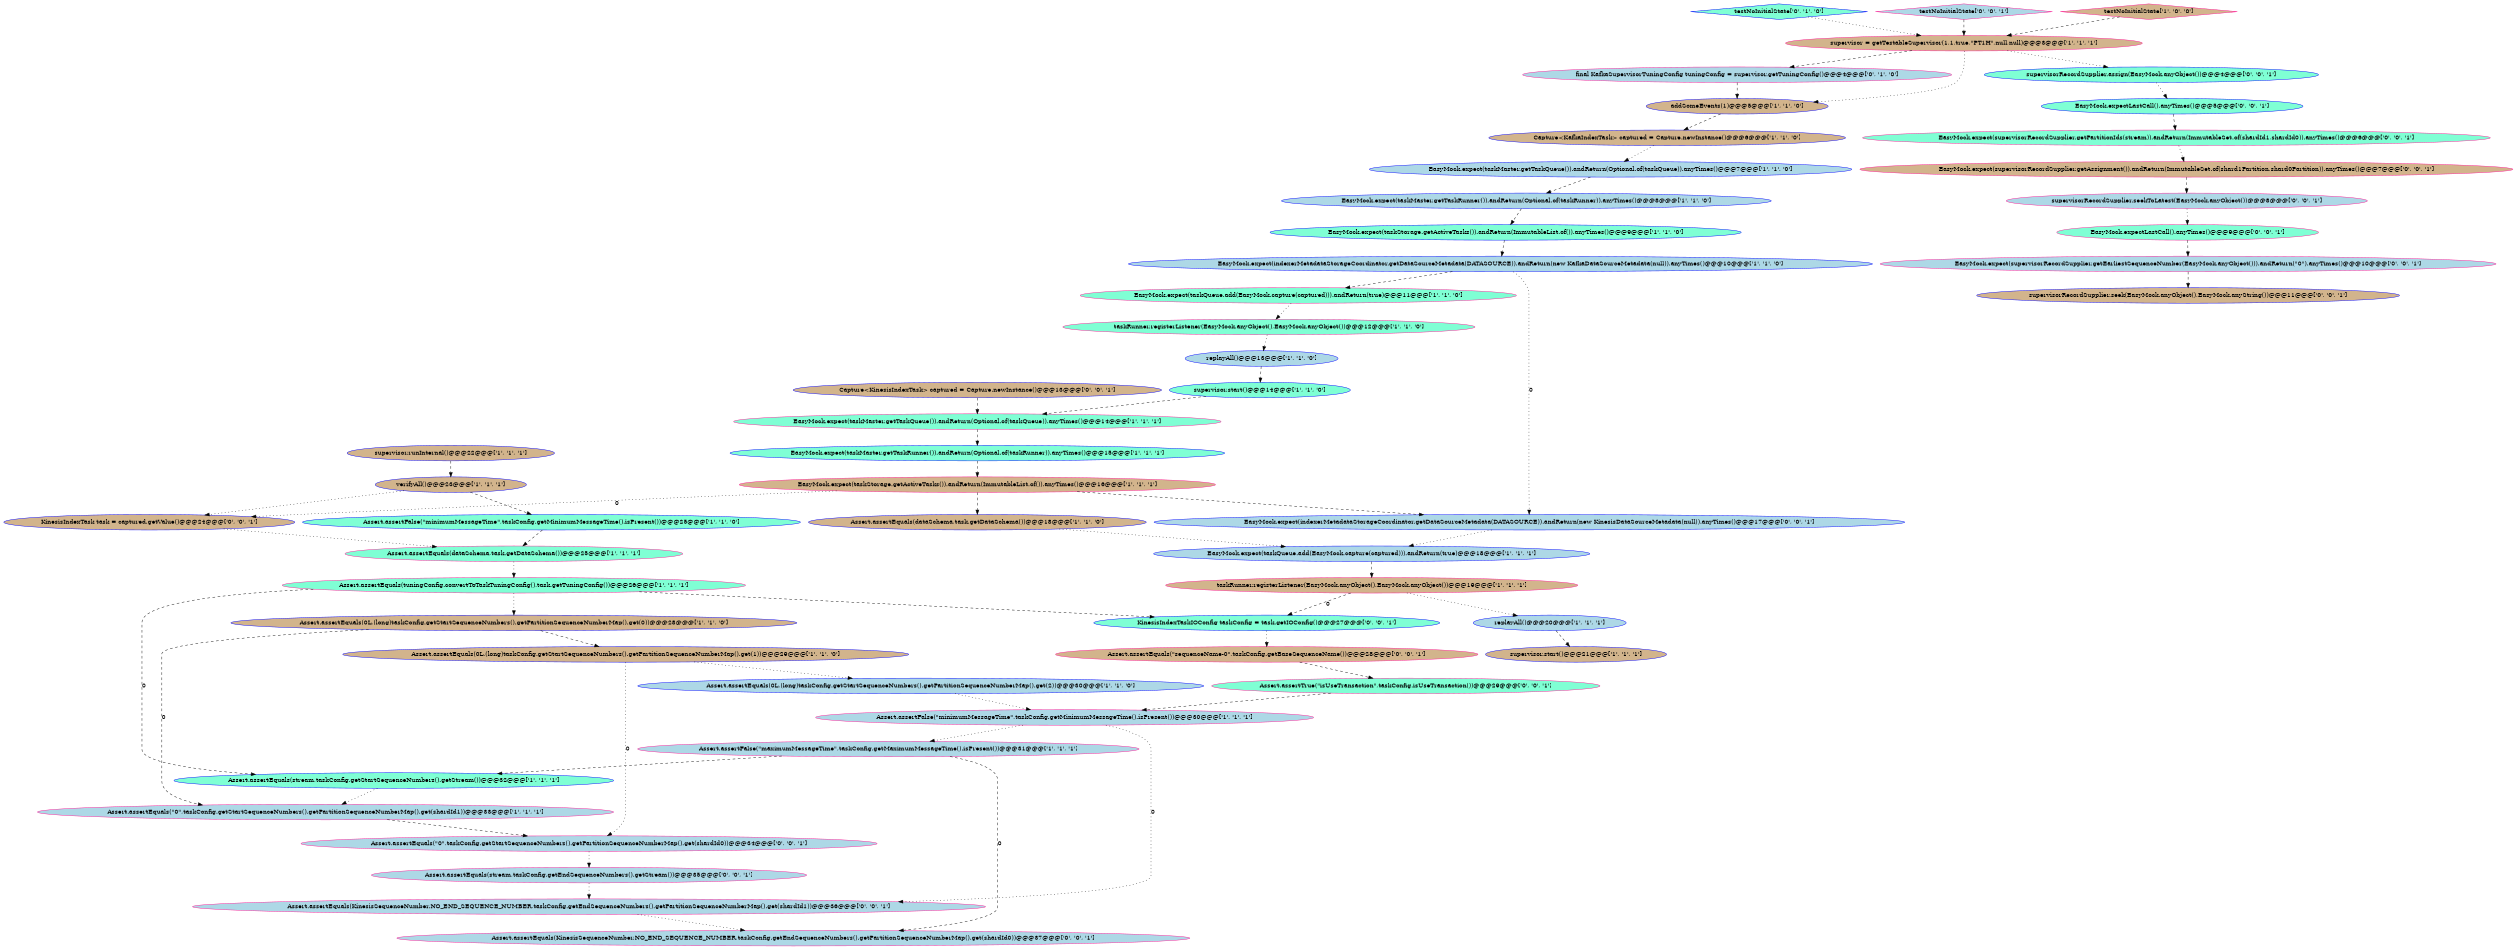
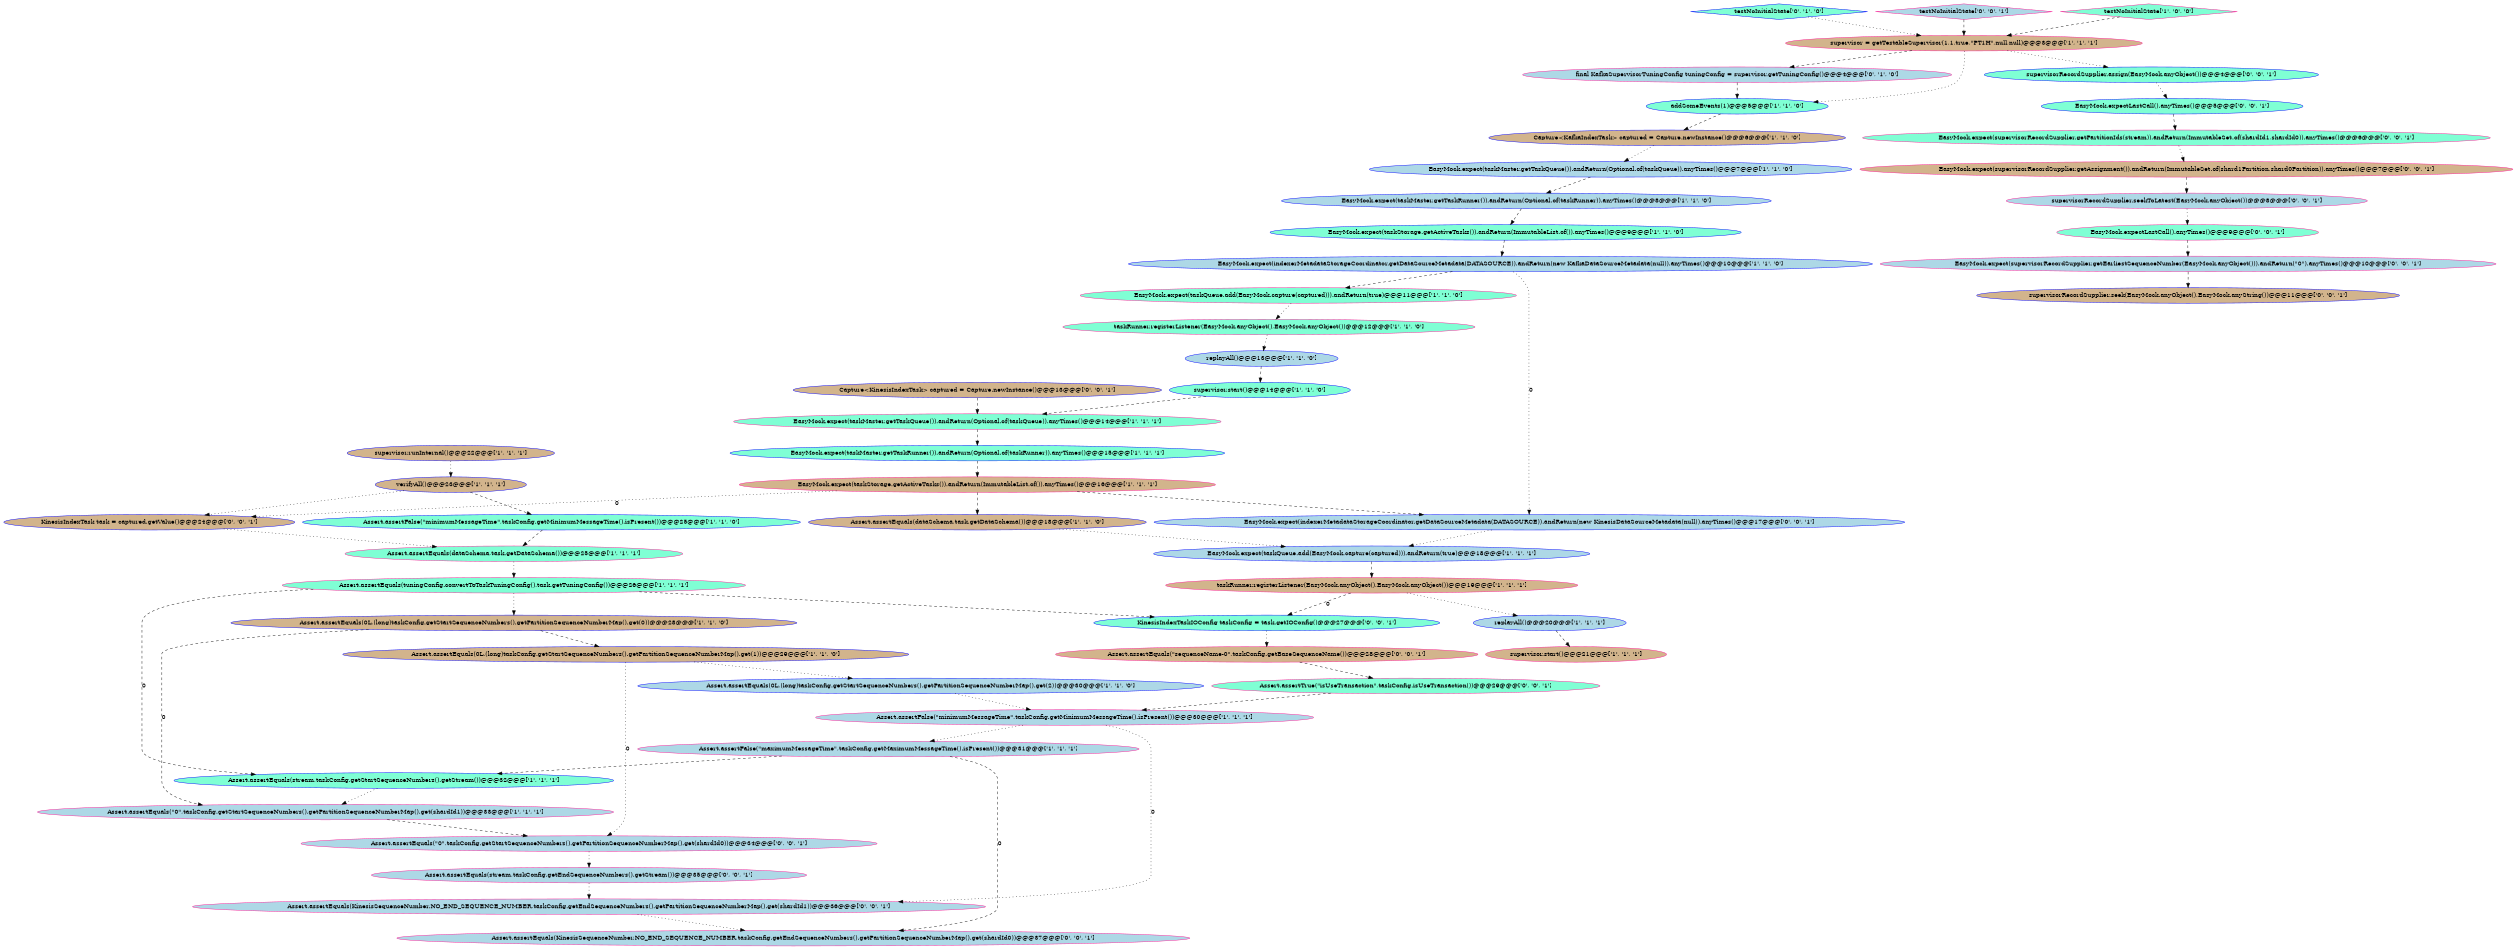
node "testNoInitialState['1', '0', '0']": fillcolor tan -> aquamarine
node "addSomeEvents(1)@@@5@@@['1', '1', '0']": fillcolor tan -> aquamarine
edge "supervisor.runInternal()@@@22@@@['1', '1', '1']" -> "verifyAll()@@@23@@@['1', '1', '1']": style dashed -> dotted
node "supervisor.start()@@@21@@@['1', '1', '1']": color blue -> deeppink
